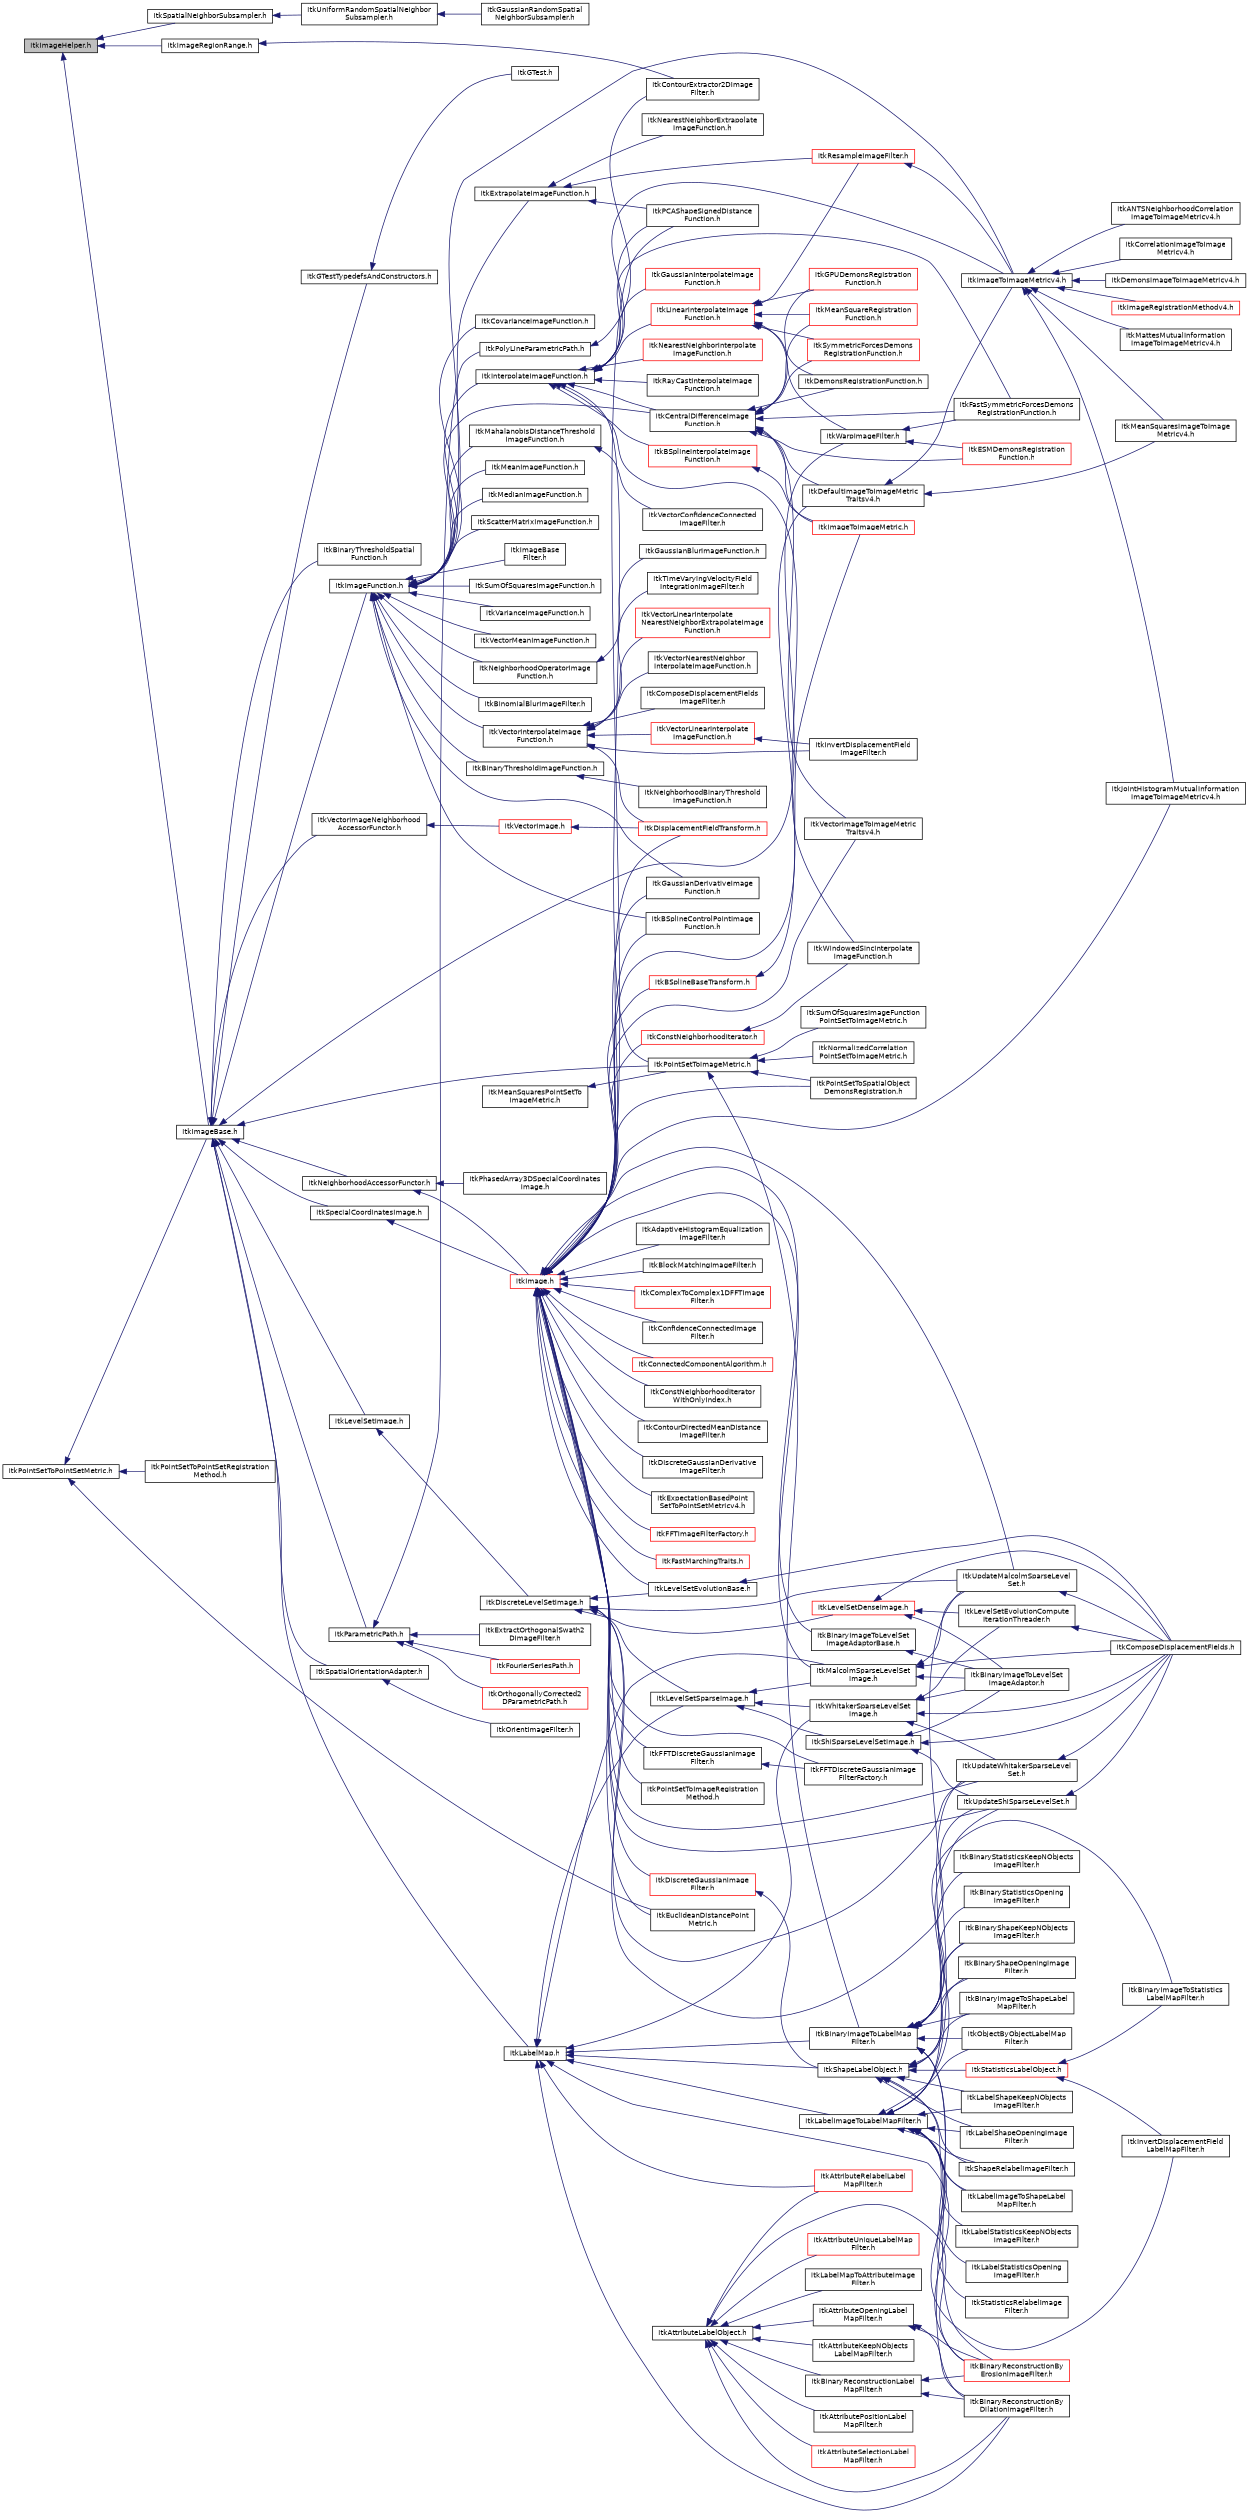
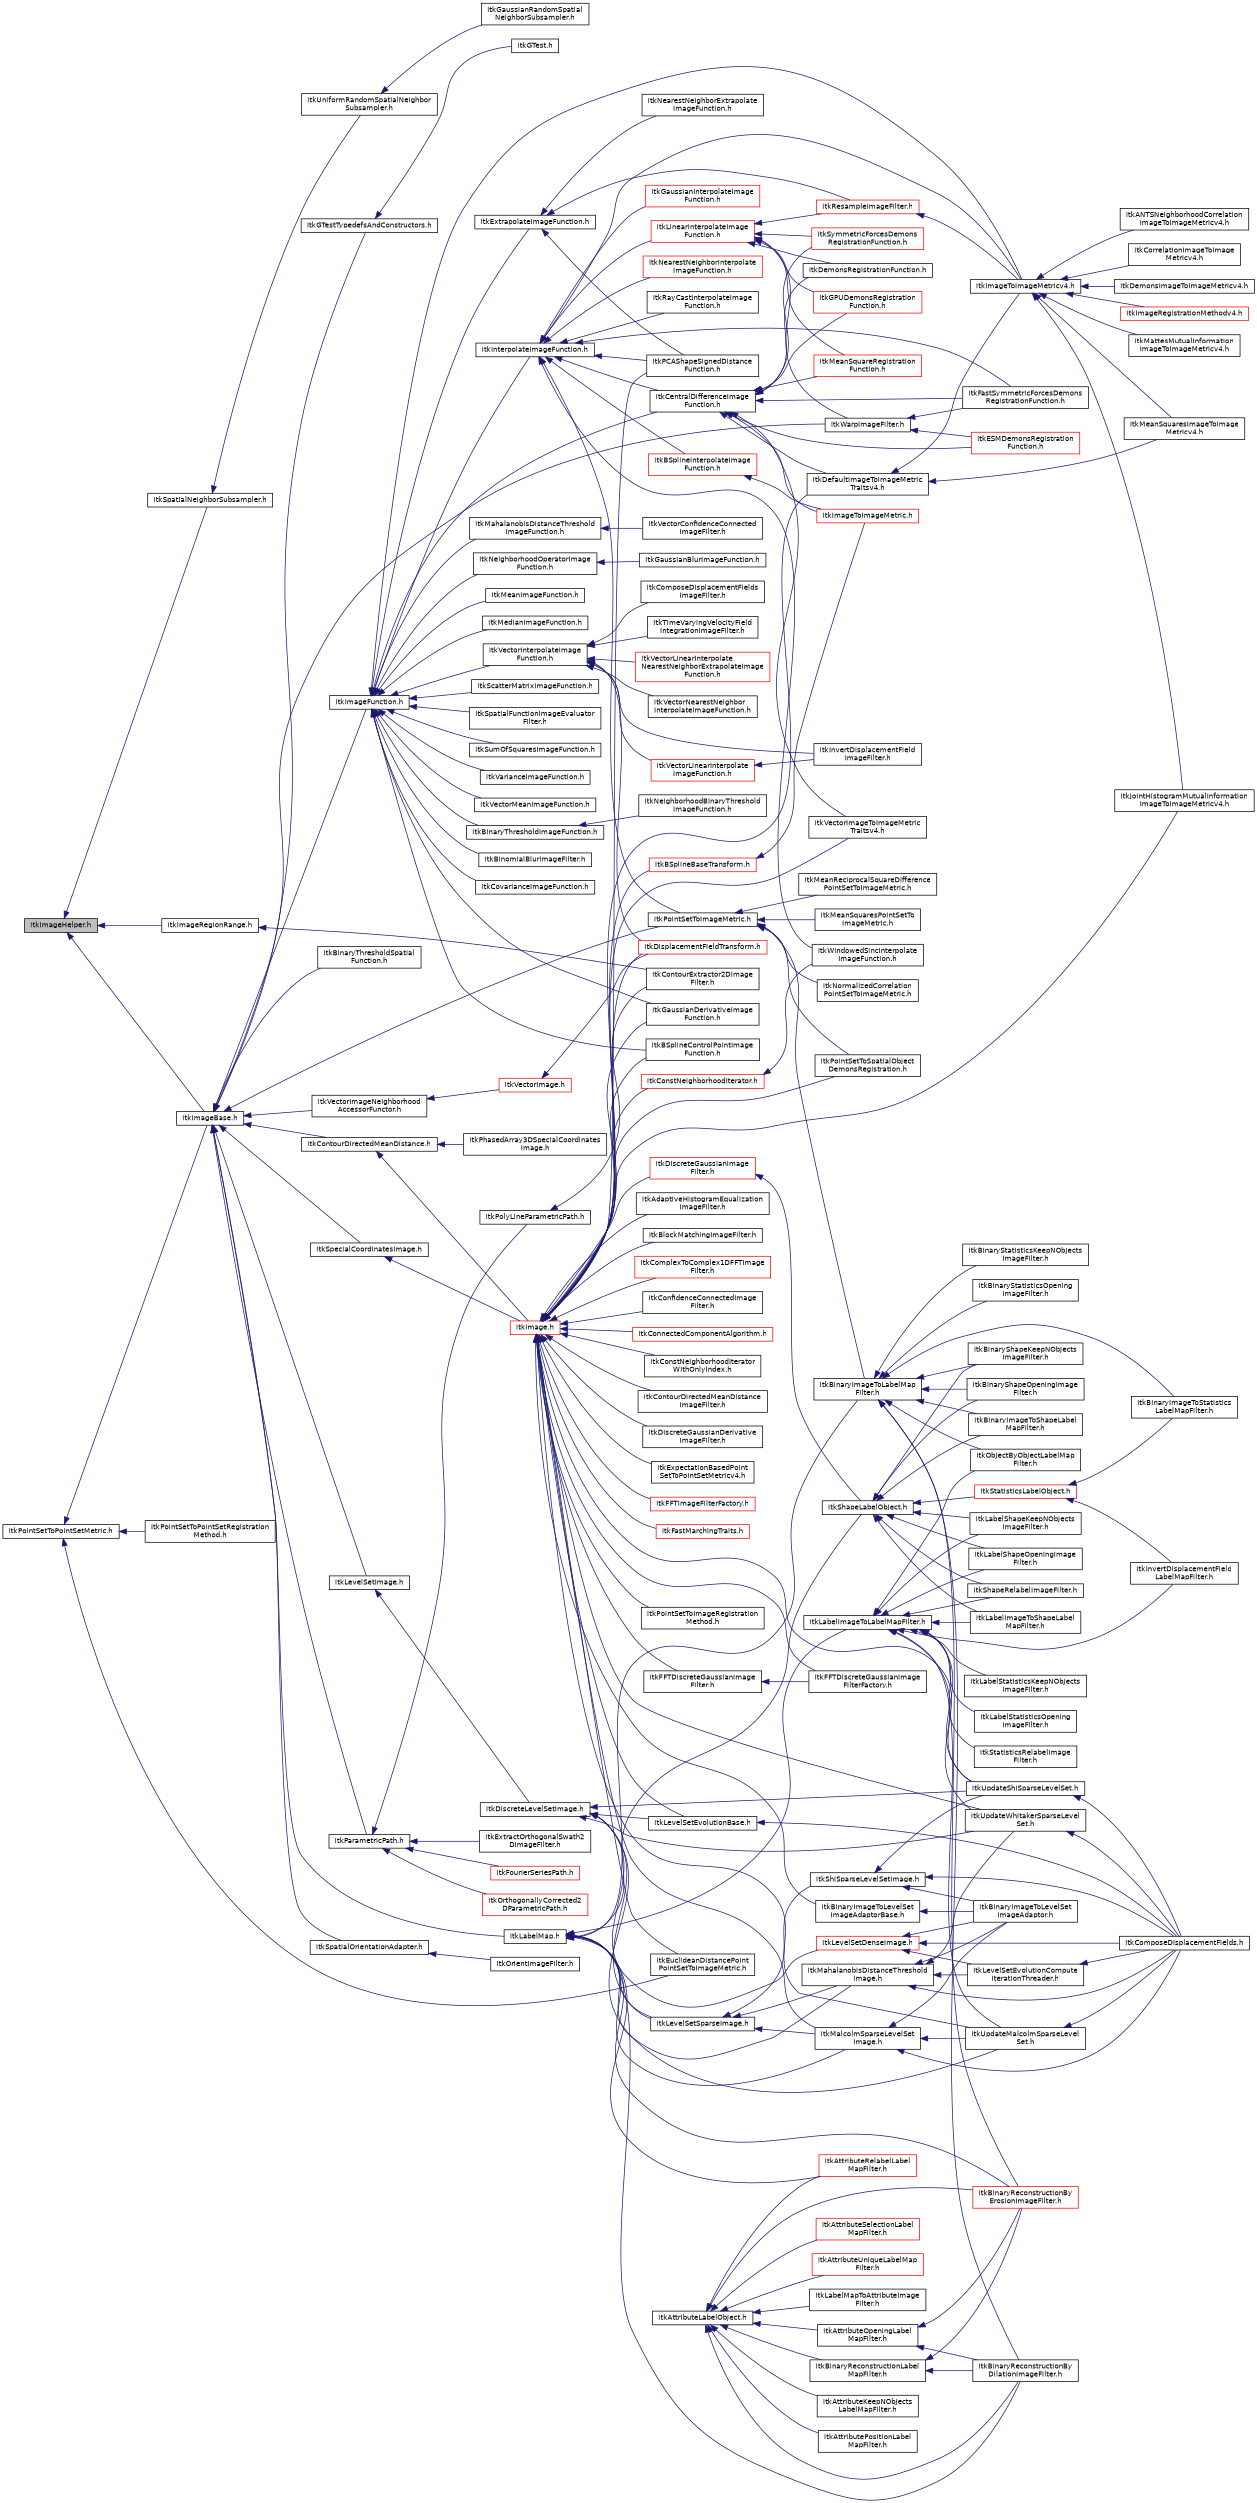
node "itkImageBase Filter.h": label "itkImageBase Filter.h" -> "itkSpatialFunctionImageEvaluator Filter.h"
node "itkSumOfSquaresImageFunction PointSetToImageMetric.h": label "itkSumOfSquaresImageFunction PointSetToImageMetric.h" -> "itkMeanReciprocalSquareDifference PointSetToImageMetric.h"
edge "itkPointSetToImageMetric.h" -> "itkMeanSquaresPointSetTo ImageMetric.h": reversed
node "itkNeighborhoodAccessorFunctor.h": label "itkNeighborhoodAccessorFunctor.h" -> "itkContourDirectedMeanDistance.h"
node "itkWhitakerSparseLevelSet Image.h": label "itkWhitakerSparseLevelSet Image.h" -> "itkMahalanobisDistanceThreshold Image.h"
node "itkEuclideanDistancePoint Metric.h": label "itkEuclideanDistancePoint Metric.h" -> "itkEuclideanDistancePoint PointSetToImageMetric.h"
